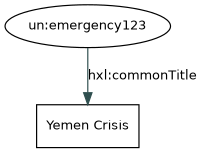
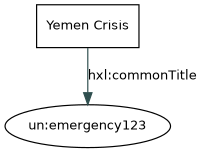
edge "un:emergency123" -> "Yemen Crisis": reversed
